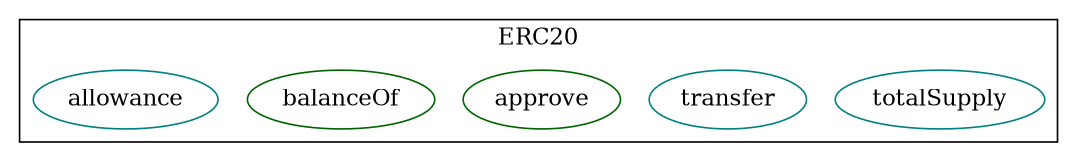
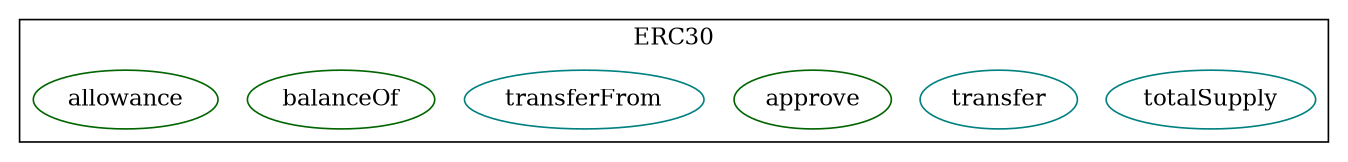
cluster "ERC20": label "ERC20" -> "ERC30"
node "allowance": color teal -> darkgreen
node "transferFrom": added
